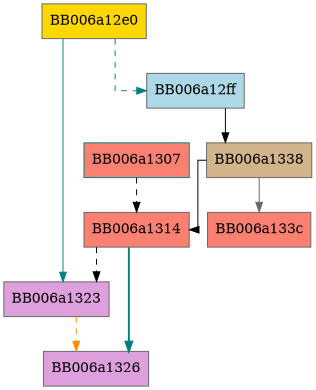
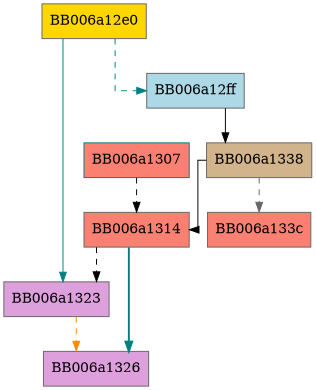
edge "BB006a1338" -> "BB006a133c": style solid -> dashed
